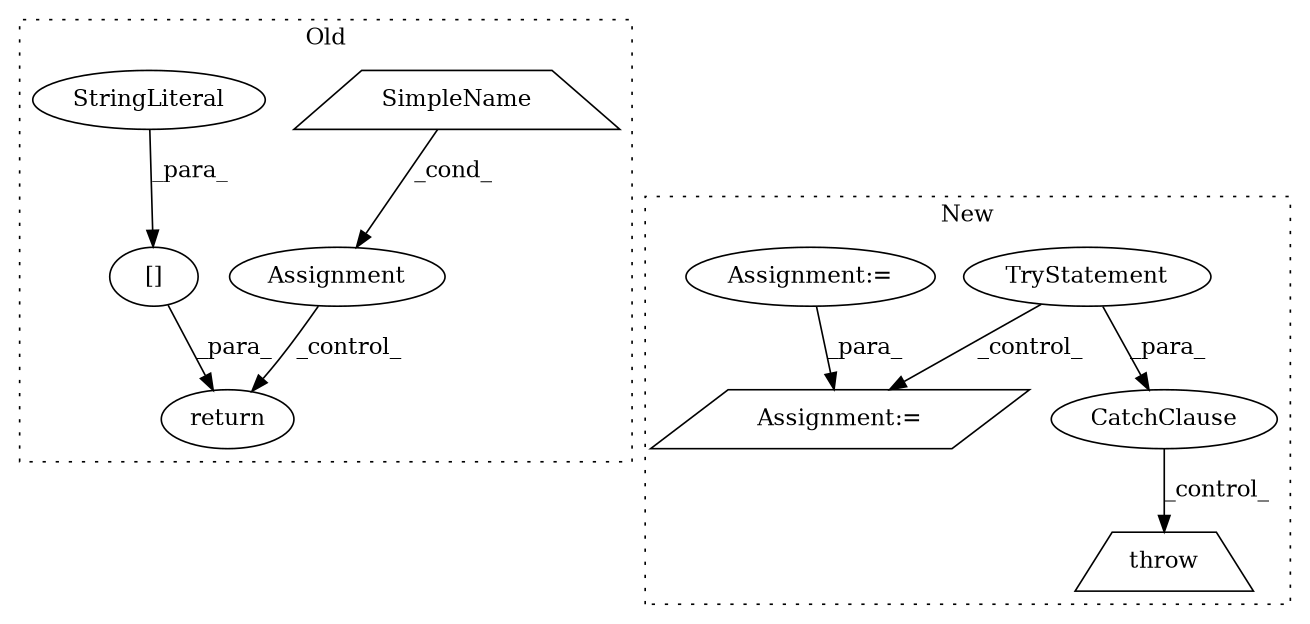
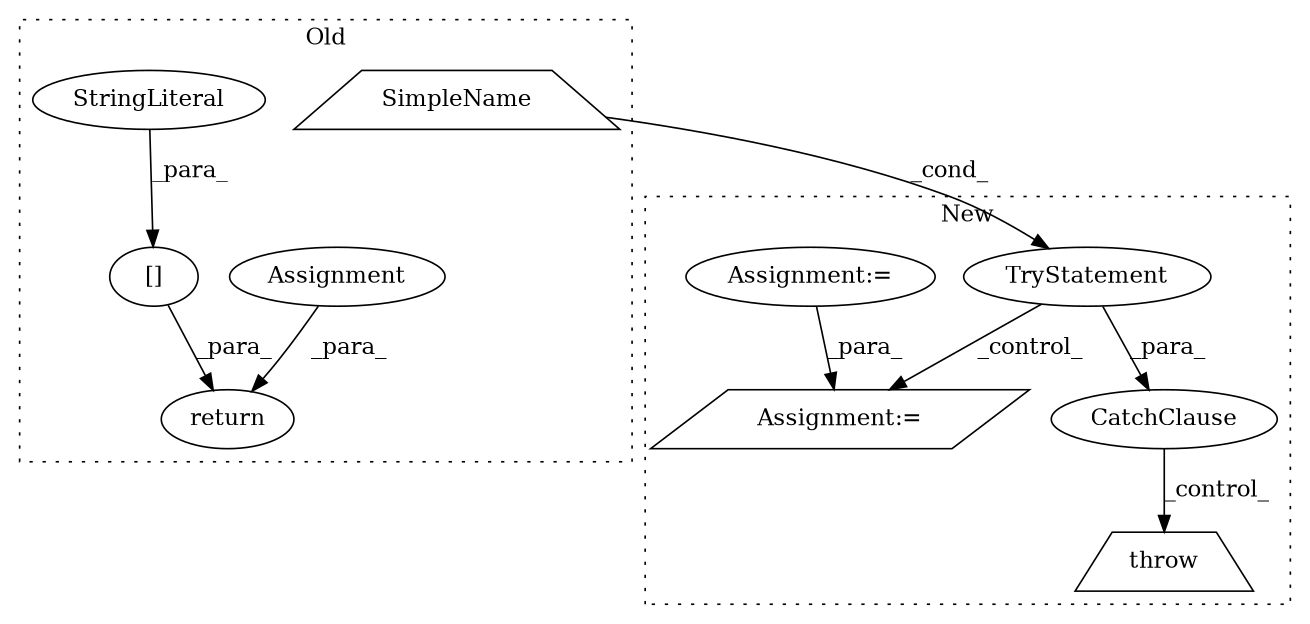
edge "SimpleName" -> "Assignment": now "SimpleName" -> "TryStatement"
edge "Assignment" -> "return": label "_control_" -> "_para_"
